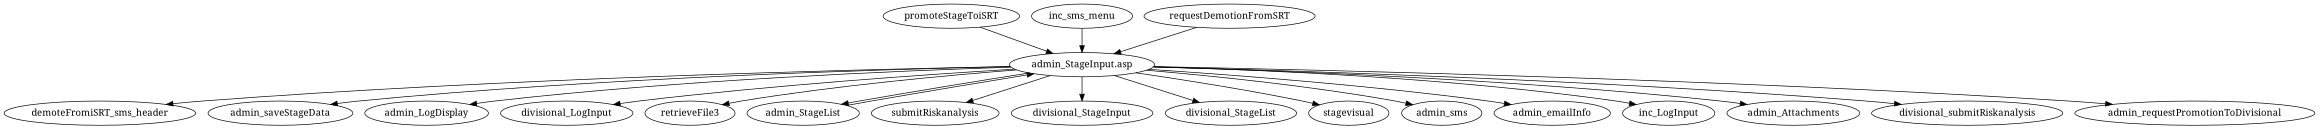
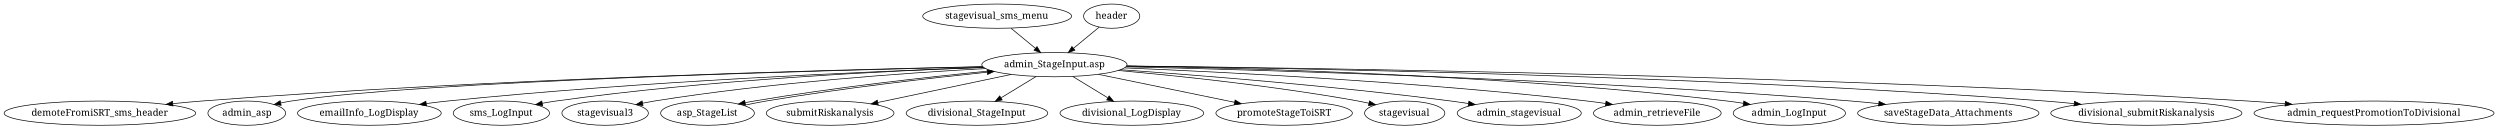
node "inc_sms_menu": label "inc_sms_menu" -> "stagevisual_sms_menu"
node "requestDemotionFromSRT": label "requestDemotionFromSRT" -> "header"
edge "promoteStageToiSRT" -> "admin_StageInput.asp": reversed
node "admin_saveStageData": label "admin_saveStageData" -> "admin_asp"
node "admin_LogDisplay": label "admin_LogDisplay" -> "emailInfo_LogDisplay"
node "divisional_LogInput": label "divisional_LogInput" -> "sms_LogInput"
node "retrieveFile3": label "retrieveFile3" -> "stagevisual3"
node "admin_StageList": label "admin_StageList" -> "asp_StageList"
node "divisional_StageList": label "divisional_StageList" -> "divisional_LogDisplay"
node "admin_sms": label "admin_sms" -> "admin_stagevisual"
node "admin_emailInfo": label "admin_emailInfo" -> "admin_retrieveFile"
node "inc_LogInput": label "inc_LogInput" -> "admin_LogInput"
node "admin_Attachments": label "admin_Attachments" -> "saveStageData_Attachments"
